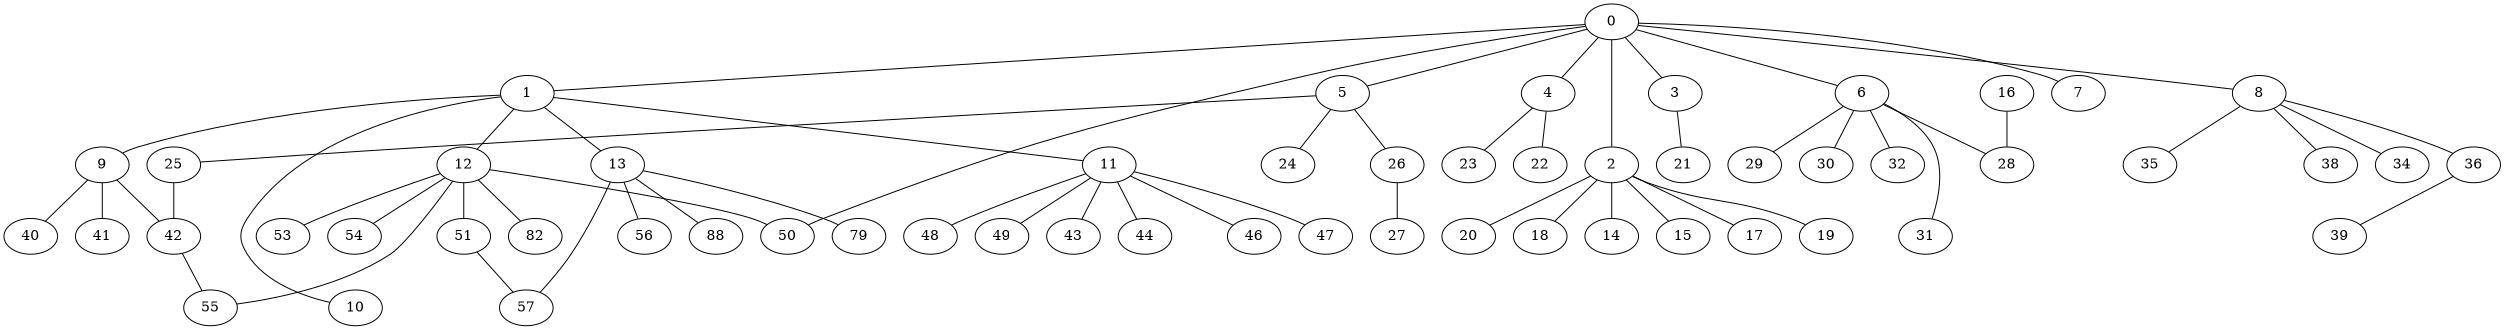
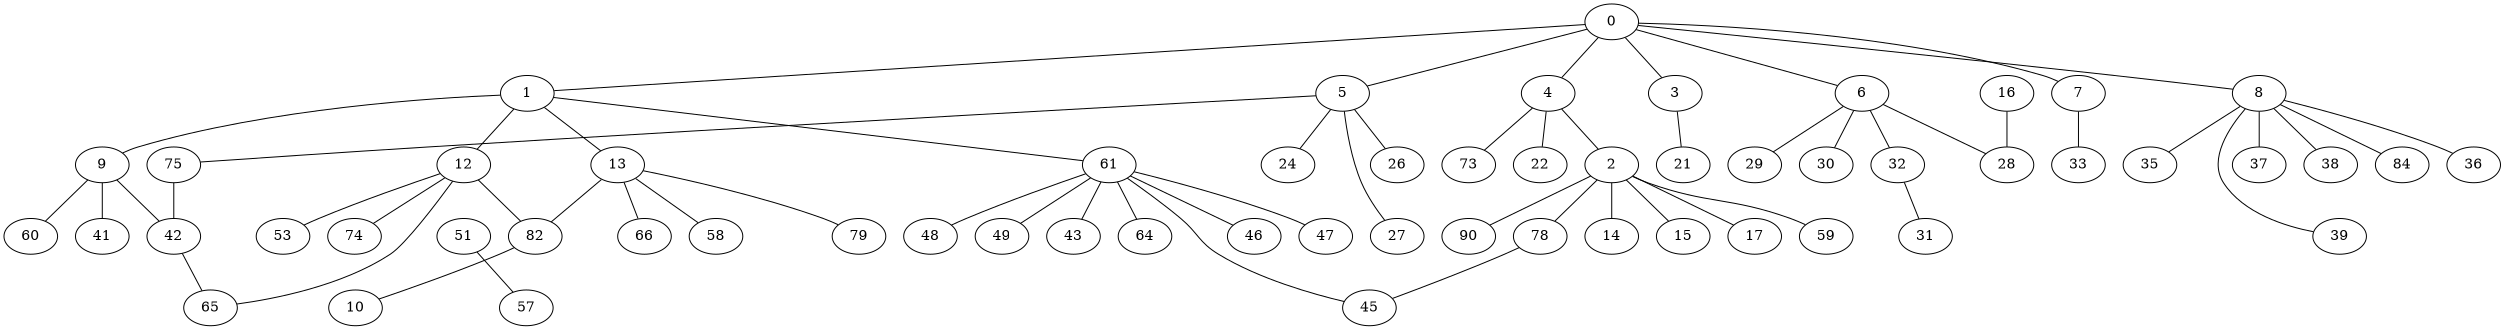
edge "0" -- "2": now "4" -- "2"
edge "6" -- "31": now "32" -- "31"
node "25": label "25" -> "75"
edge "1" -- "10": now "82" -- "10"
node "11": label "11" -> "61"
node "23": label "23" -> "73"
node "33": added
node "37": added
node "34": label "34" -> "84"
edge "12" -- "51": removed
edge "26" -- "27": now "5" -- "27"
edge "36" -- "39": now "8" -- "39"
node "40": label "40" -> "60"
node "54": label "54" -> "74"
node "56": label "56" -> "66"
node "88": label "88" -> "58"
node "50": removed
node "44": label "44" -> "64"
node "20": label "20" -> "90"
node "18": label "18" -> "78"
node "19": label "19" -> "59"
edge "13" -- "57": now "13" -- "82"
node "55": label "55" -> "65"
node "45": added
